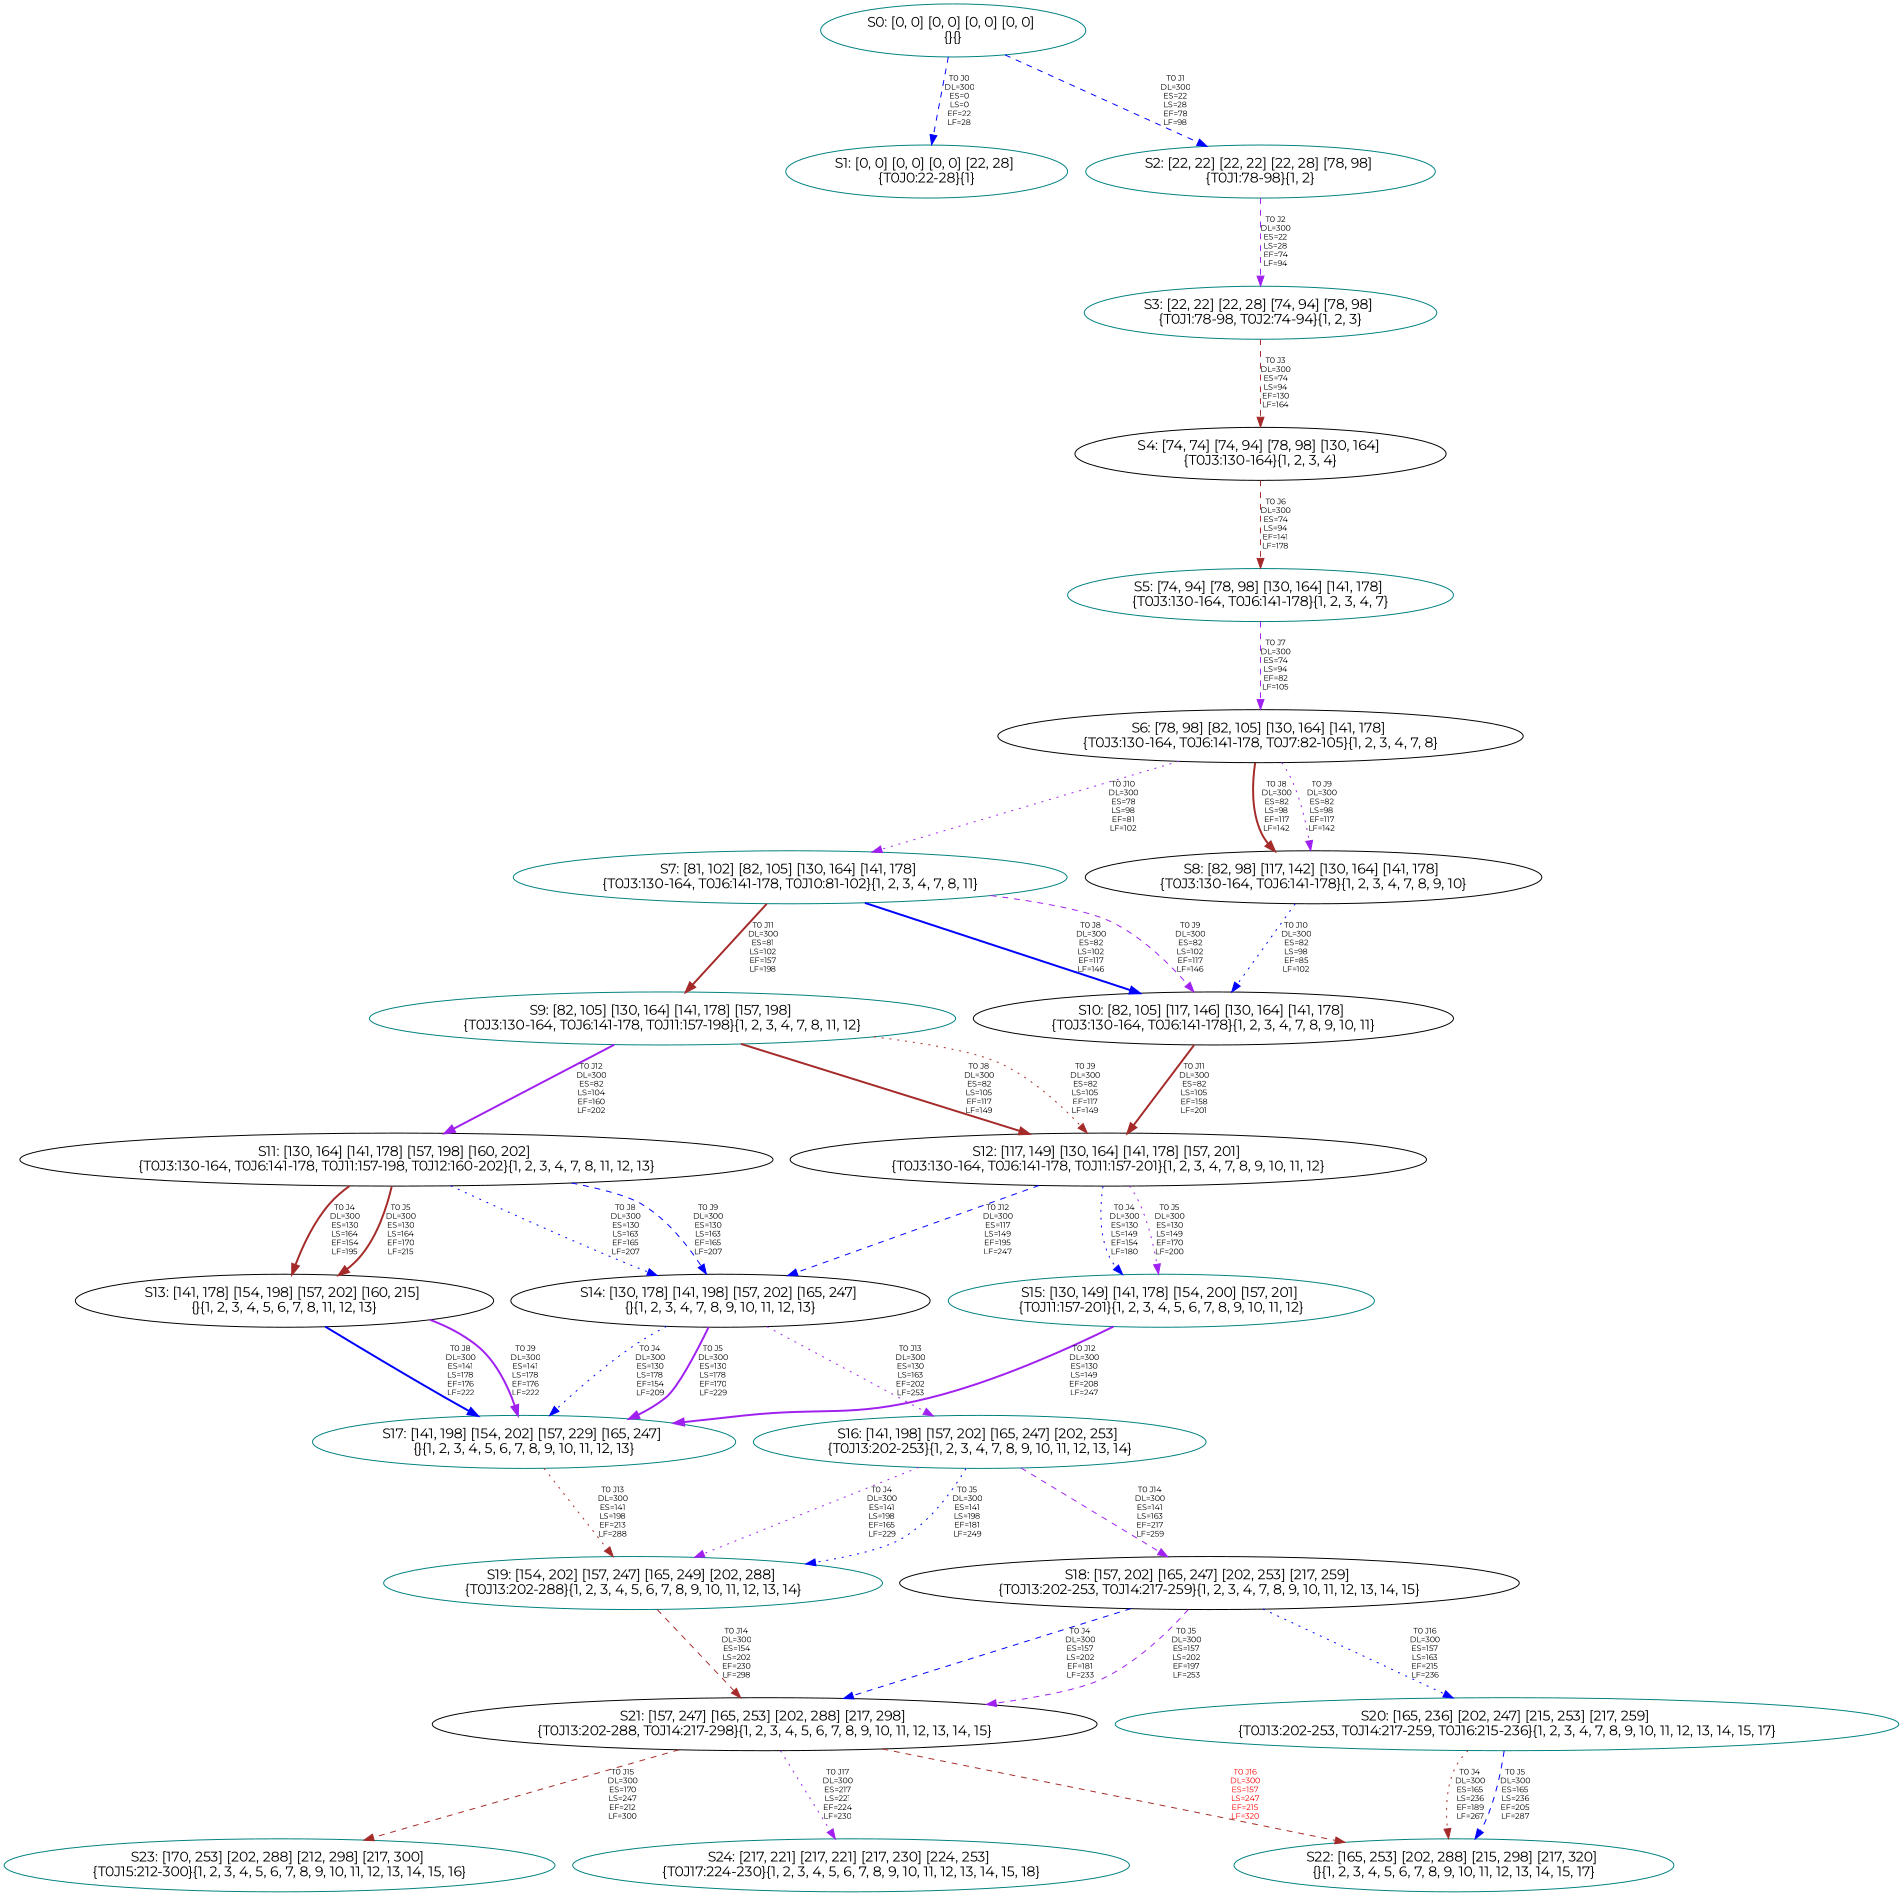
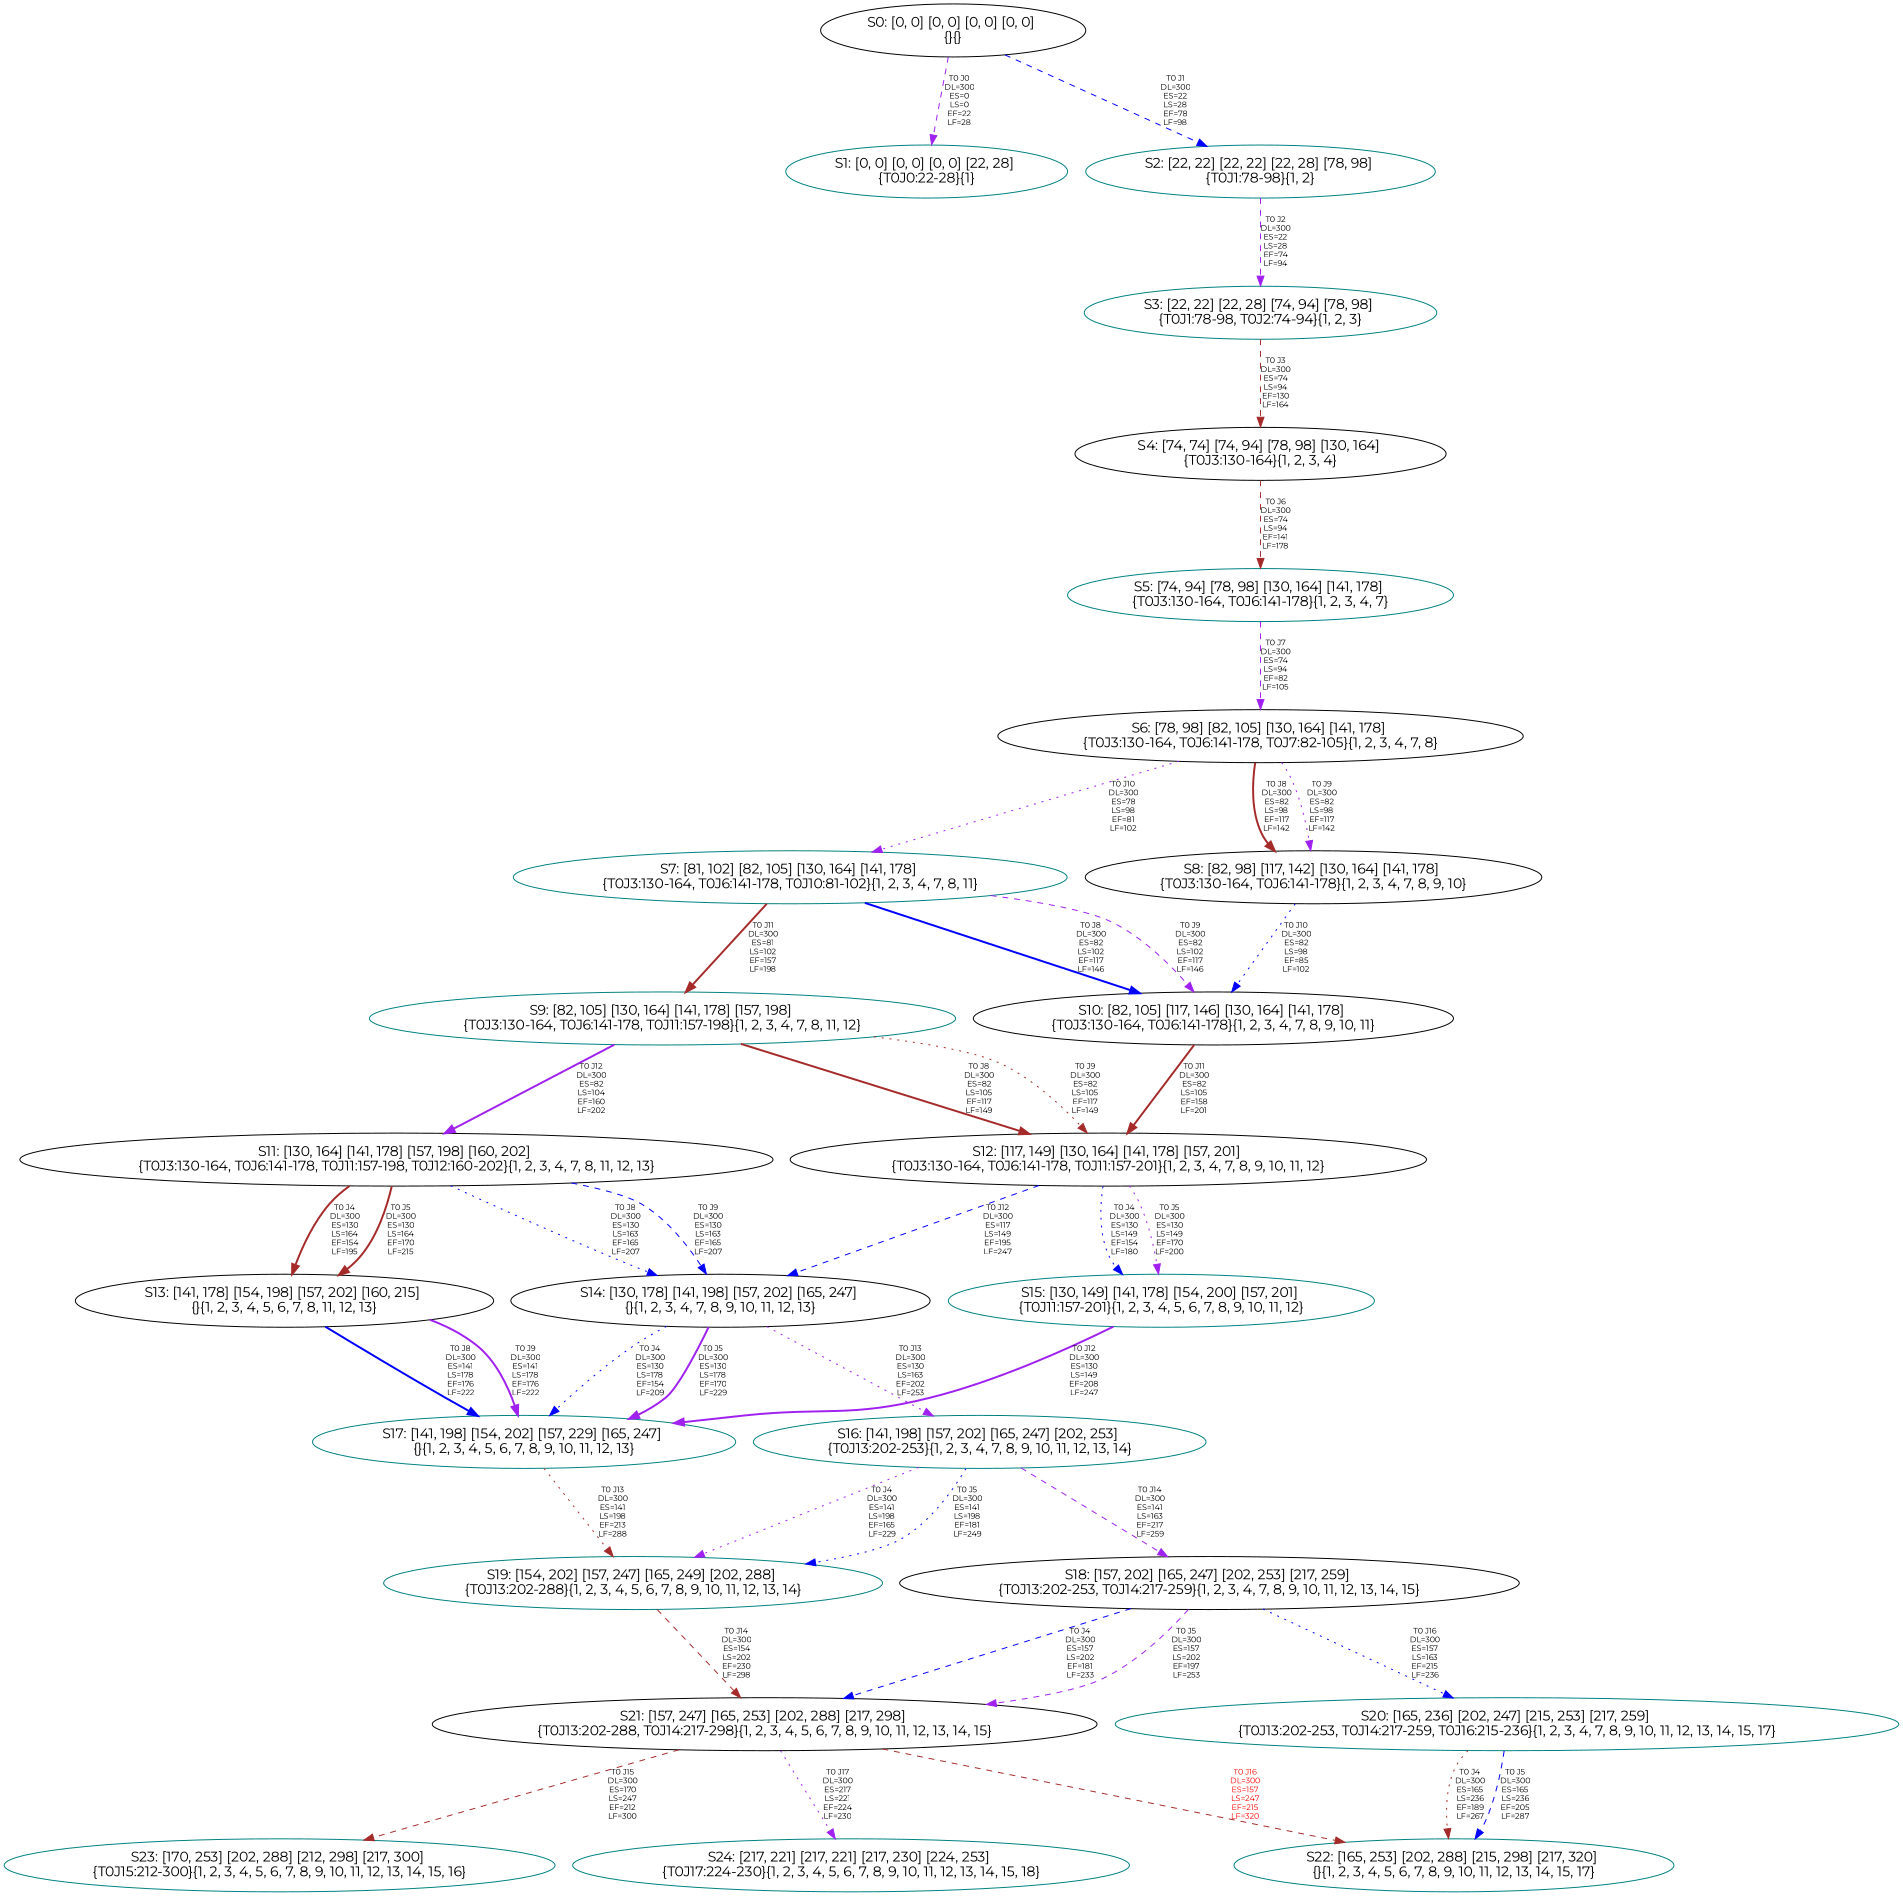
node "S0: [0, 0] [0, 0] [0, 0] [0, 0] {}{}": color teal -> black
edge "S0: [0, 0] [0, 0] [0, 0] [0, 0] {}{}" -> "S1: [0, 0] [0, 0] [0, 0] [22, 28] {T0J0:22-28}{1}": color blue -> purple
